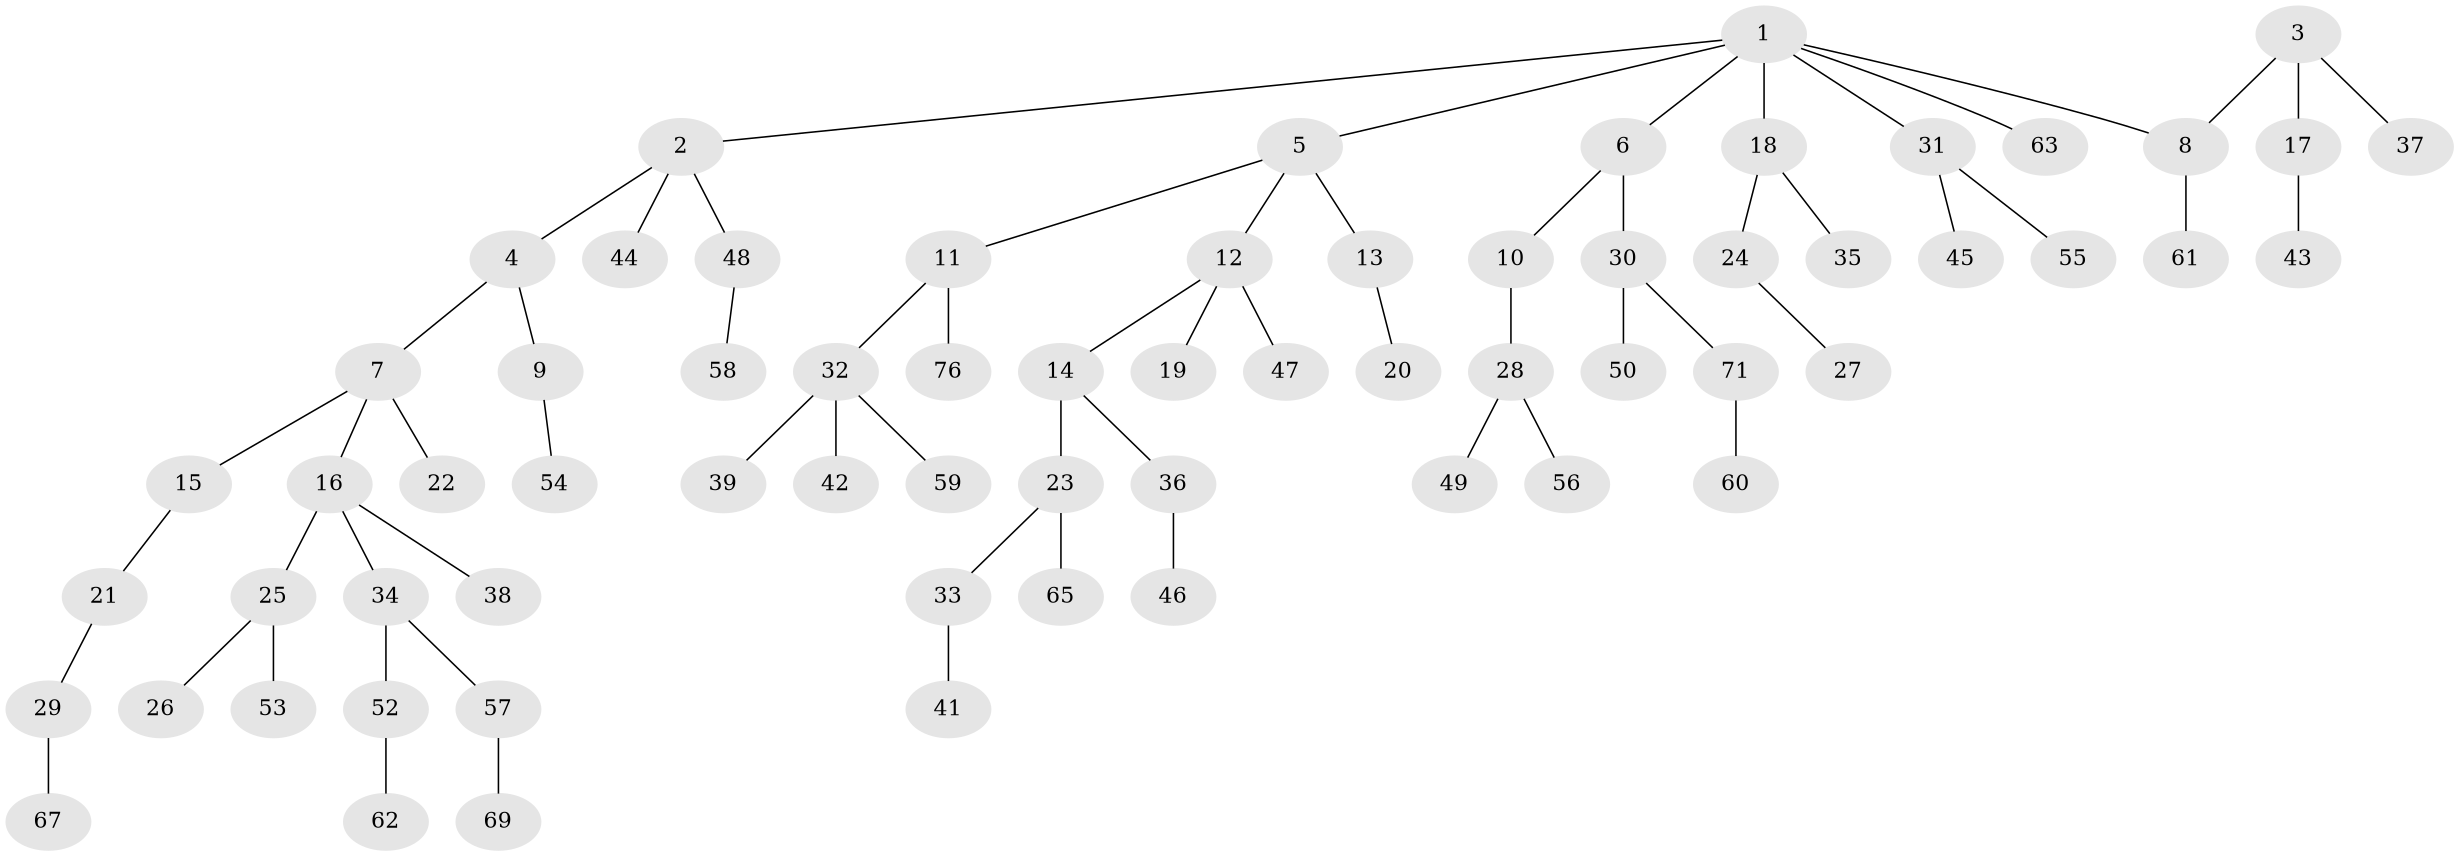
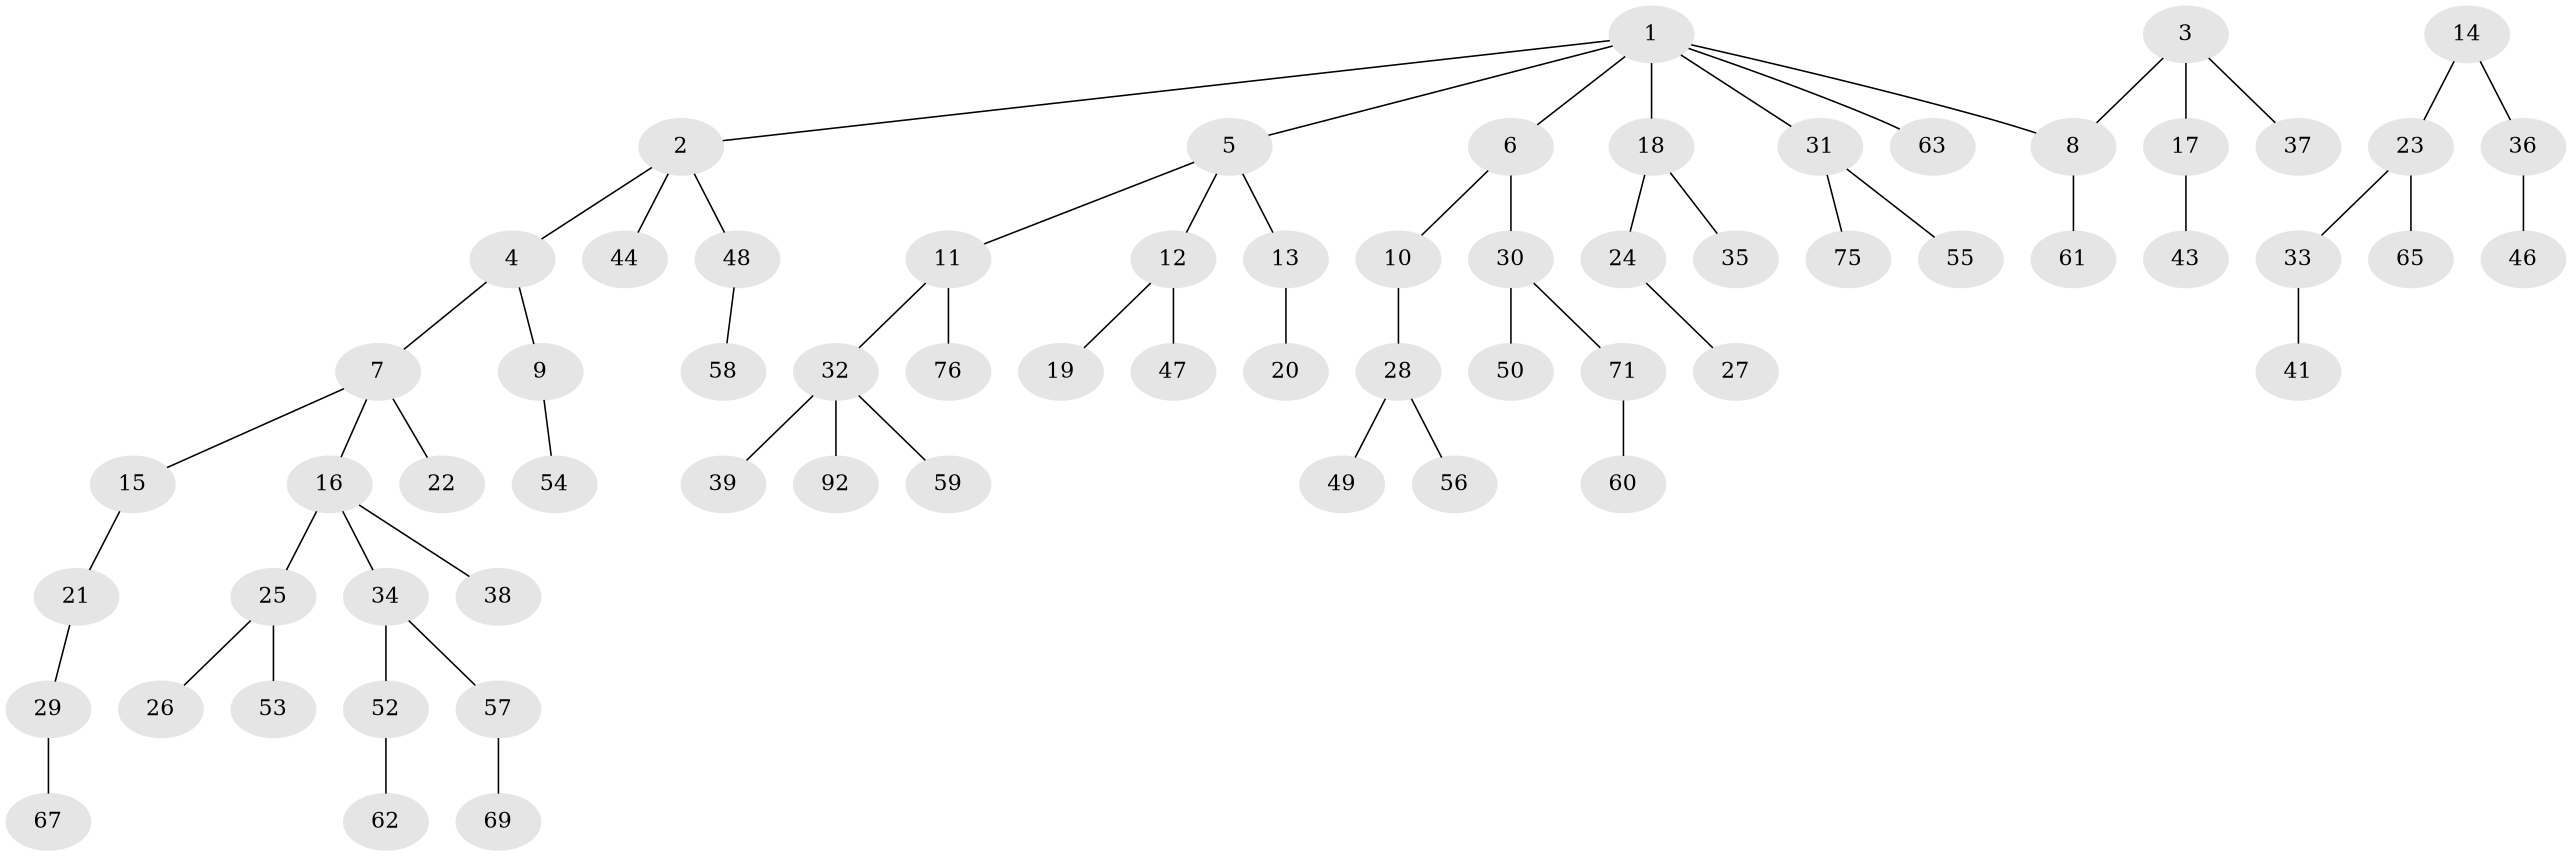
node "45": label "45" -> "75"
edge "12" -- "14": removed
node "42": label "42" -> "92"
